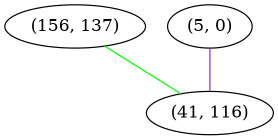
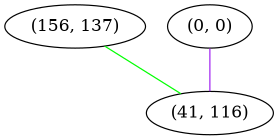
node "(5, 0)": label "(5, 0)" -> "(0, 0)"
